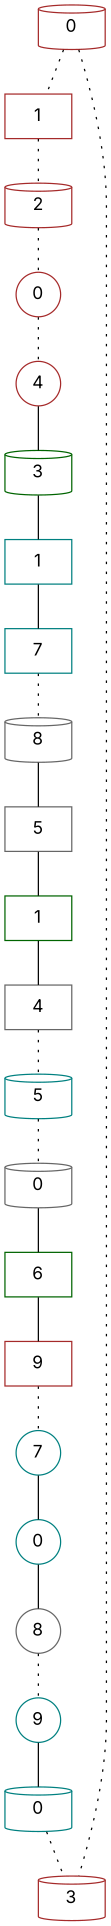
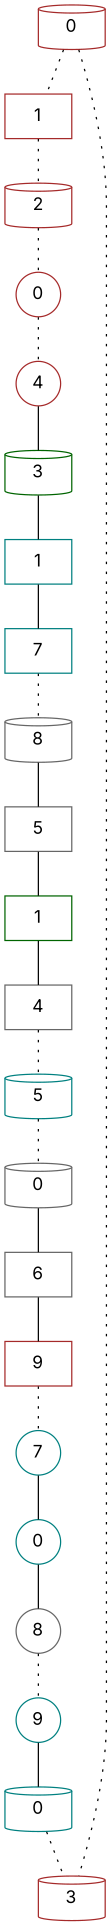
node "6": color darkgreen -> gray40
